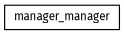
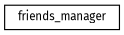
node "manager_manager": label "manager_manager" -> "friends_manager"
